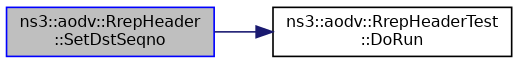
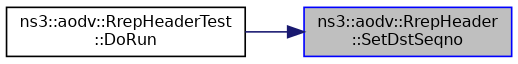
edge "ns3::aodv::RrepHeader ::SetDstSeqno" -> "ns3::aodv::RrepHeaderTest ::DoRun": reversed
